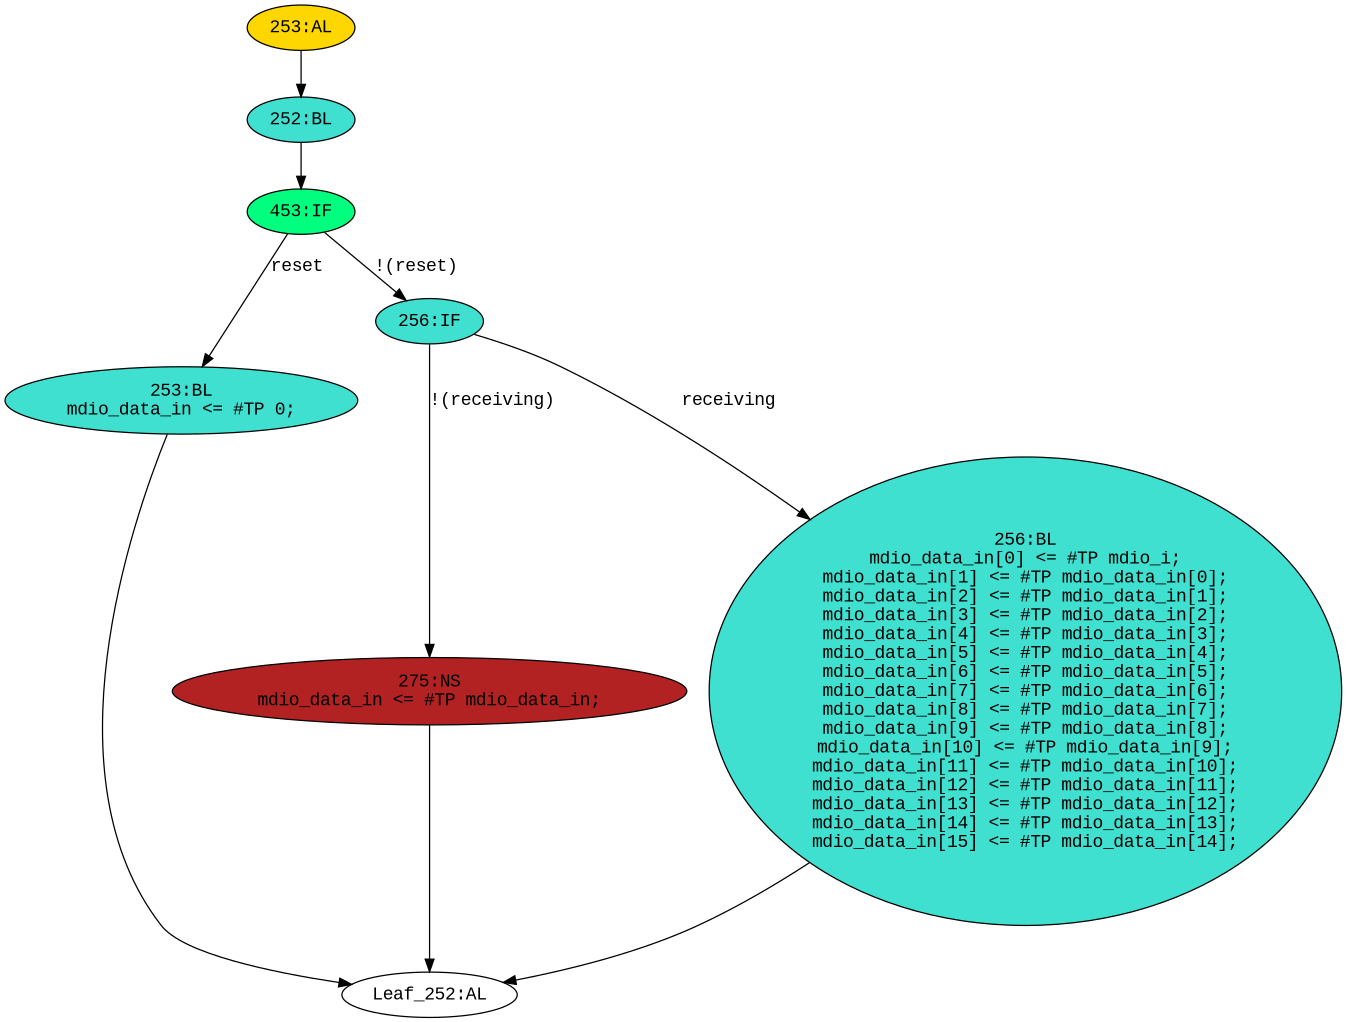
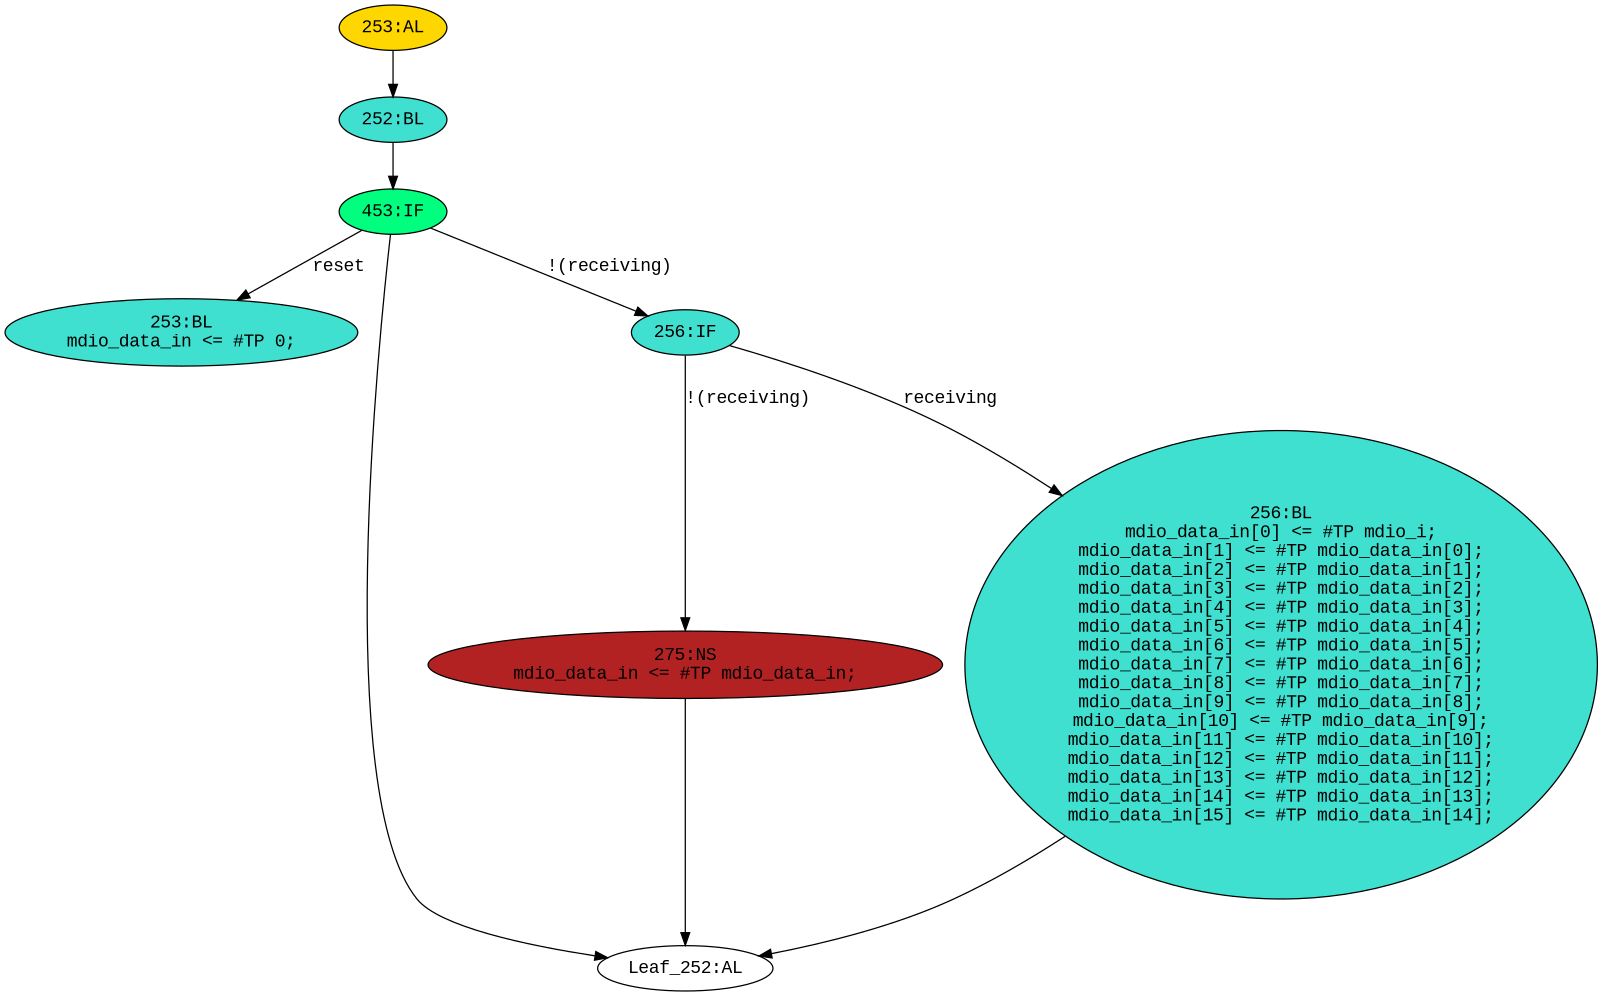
edge "453:IF" -> "256:IF": label "!(reset)" -> "!(receiving)"
edge "253:BL mdio_data_in <= #TP 0;" -> "Leaf_252:AL": now "453:IF" -> "Leaf_252:AL"
